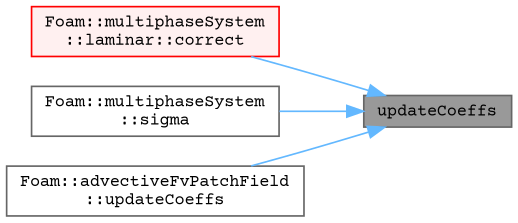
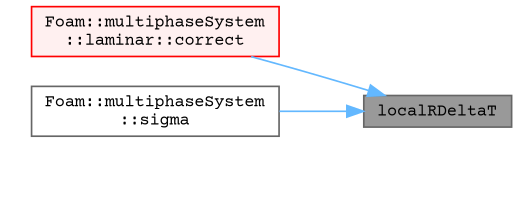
node "updateCoeffs": label "updateCoeffs" -> "localRDeltaT"
node "Foam::advectiveFvPatchField ::updateCoeffs": removed
